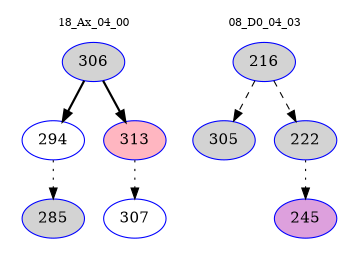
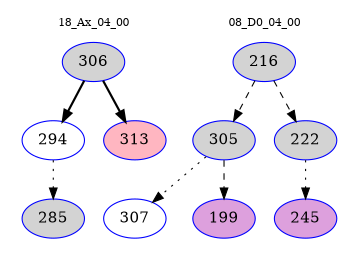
cluster "08_D0_04_03": label "08_D0_04_03" -> "08_D0_04_00"
edge "313" -> "307": now "305" -> "307"
node "199": added
